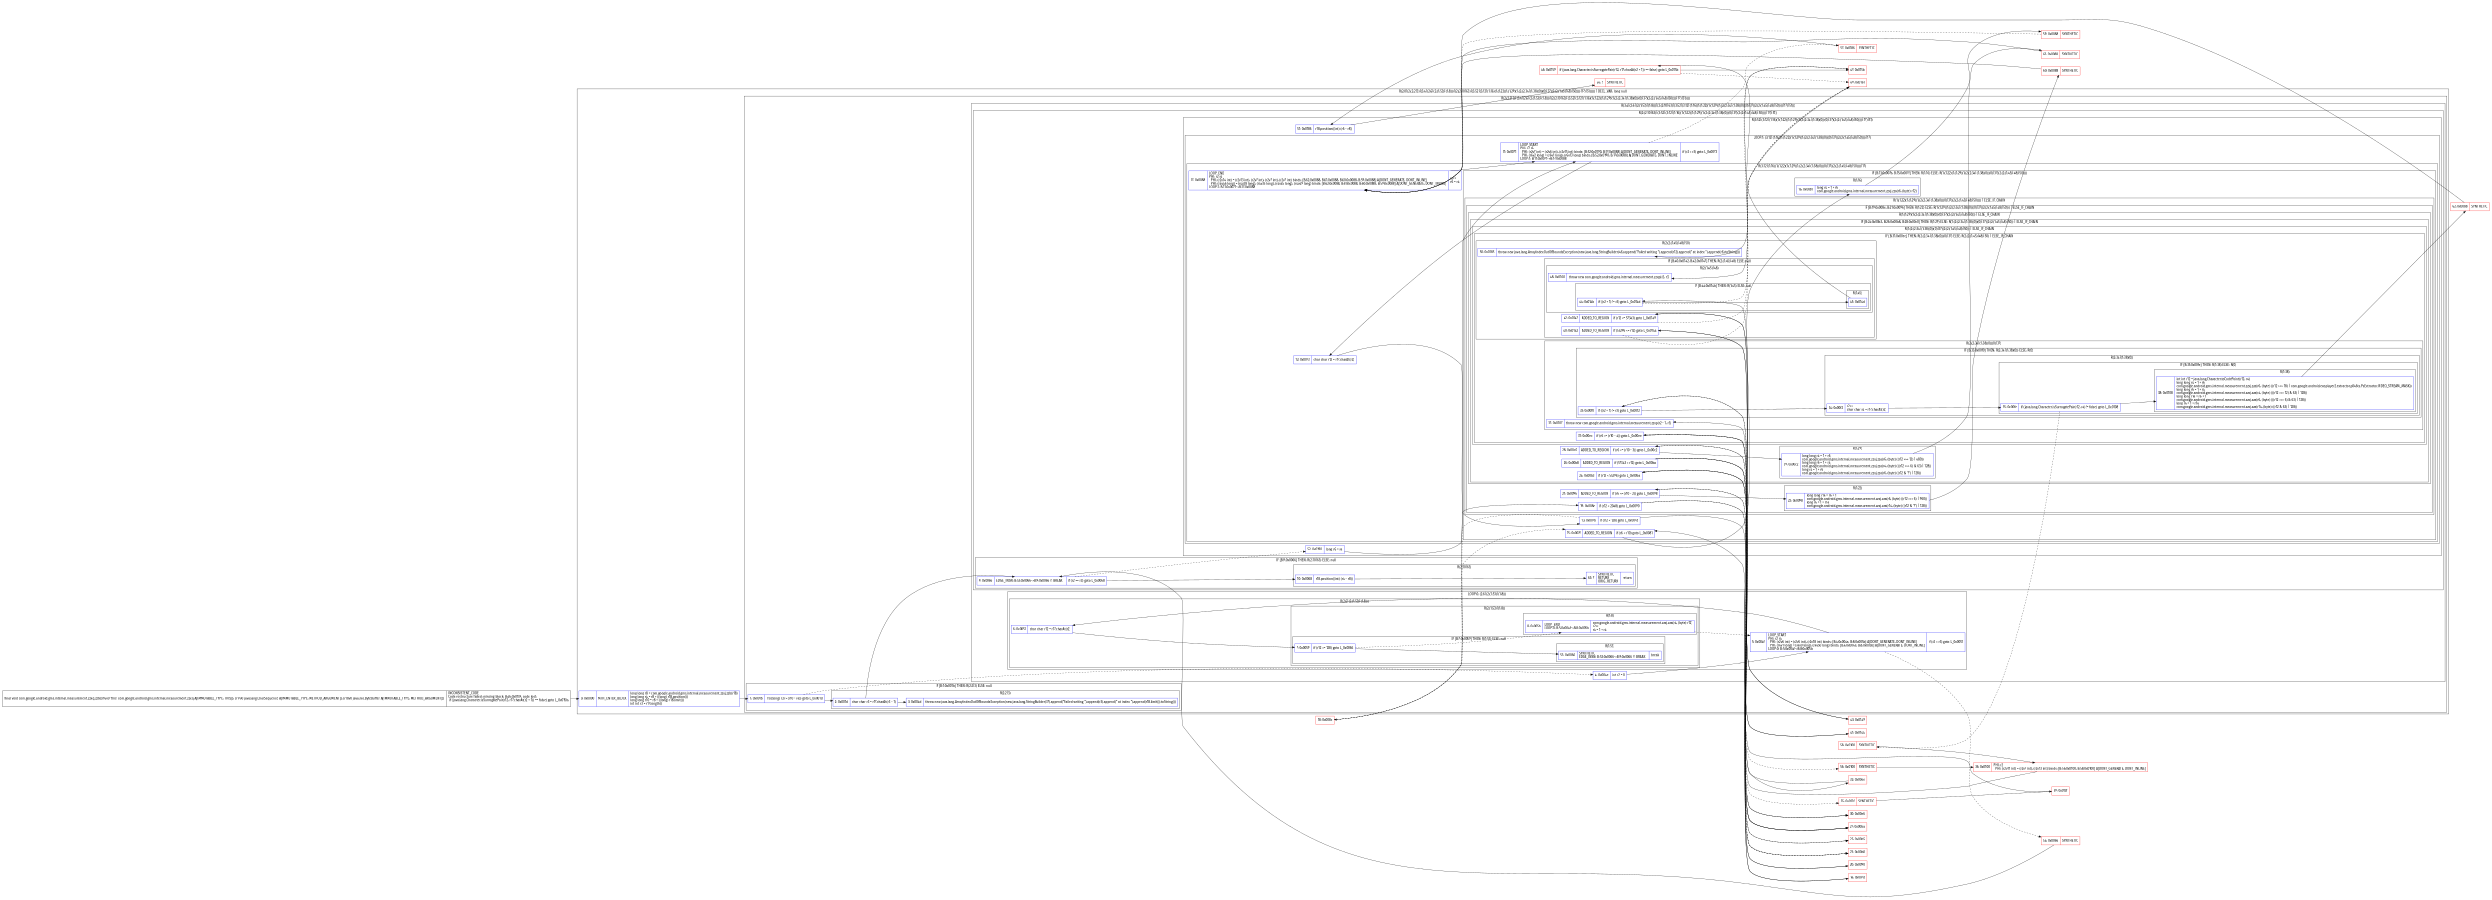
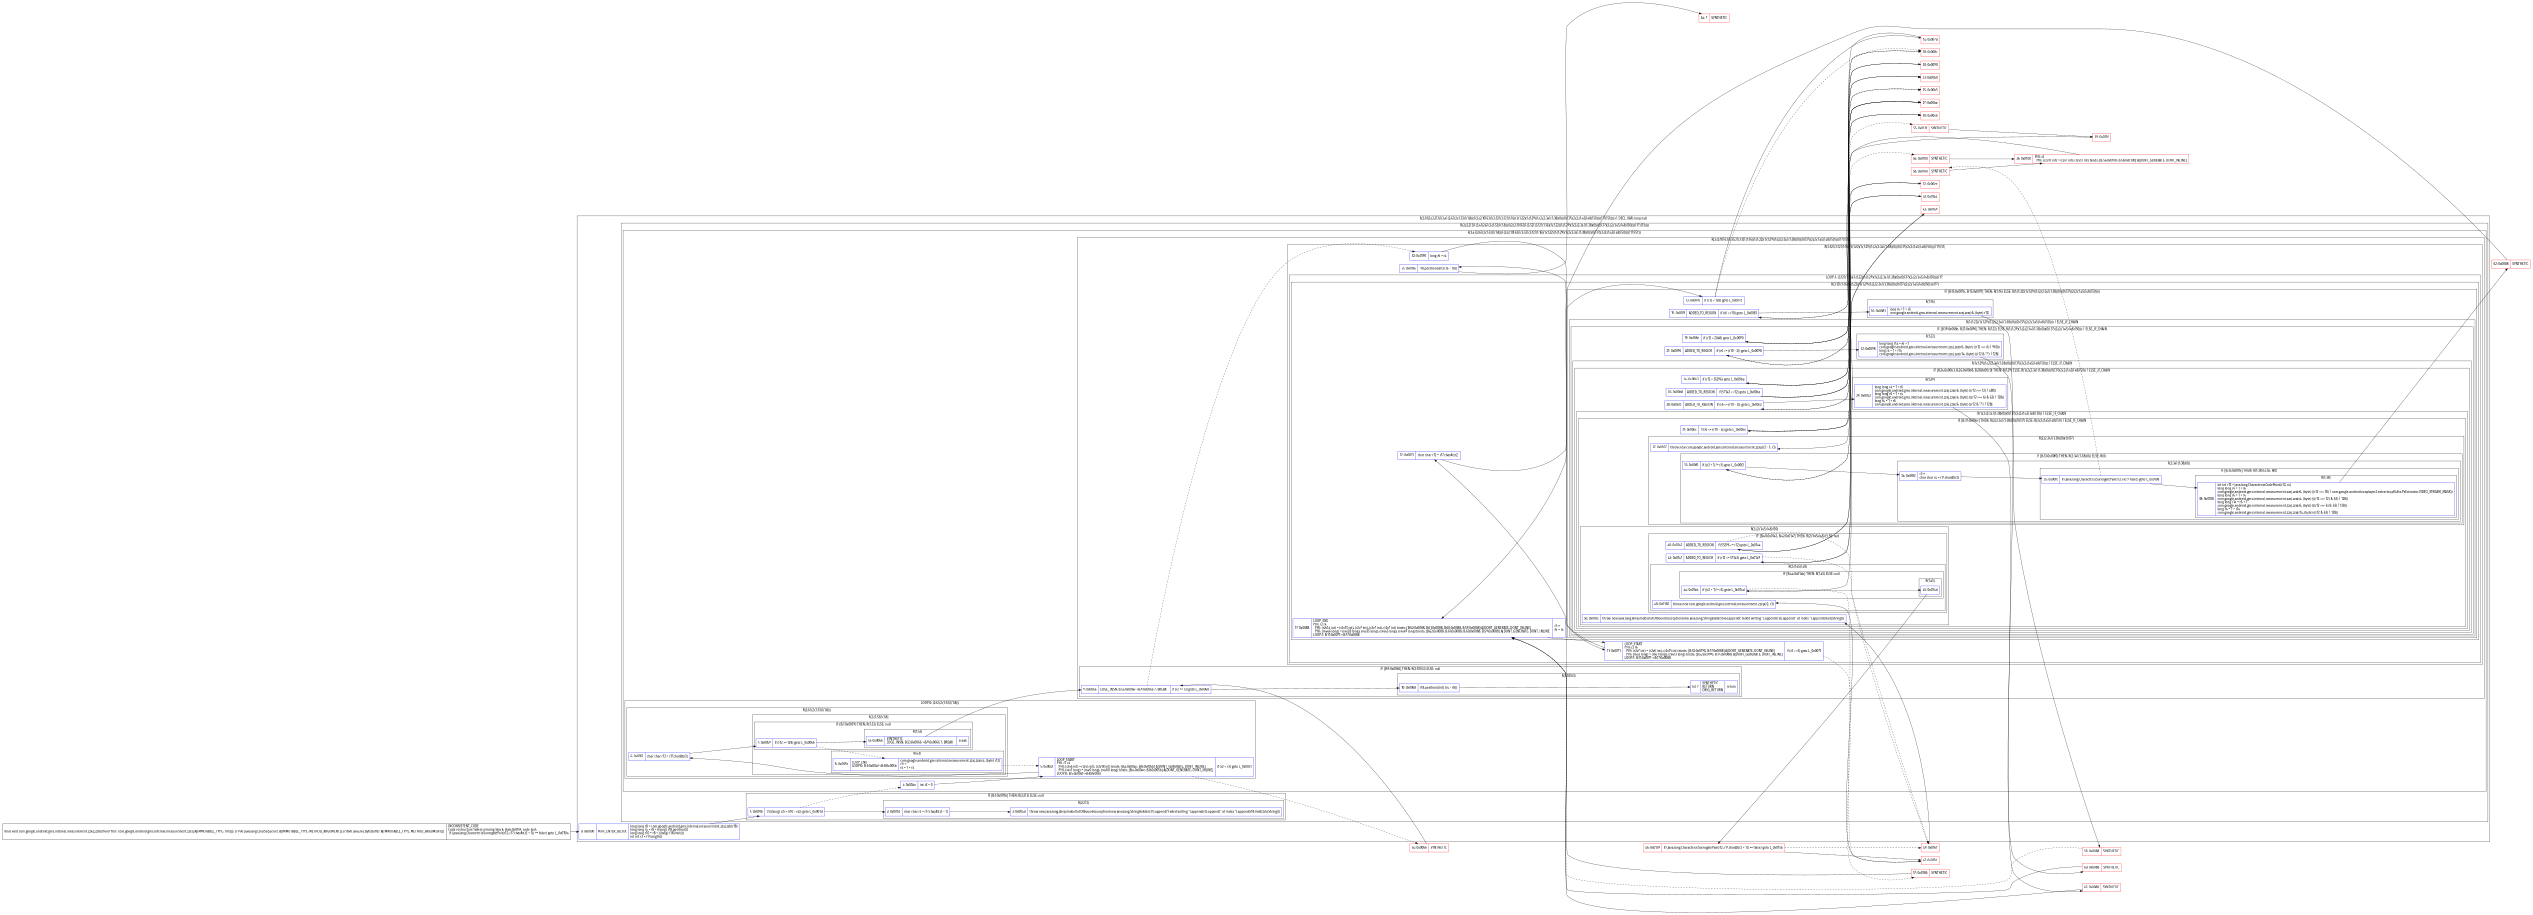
edge "18: 0x008c" -> "15: 0x007f": reversed
edge "2: 0x001d" -> "9: 0x0066": now "53: 0x0066" -> "9: 0x0066"
cluster "R(1:8)": label "R(1:8)" -> "R(4:8)"
